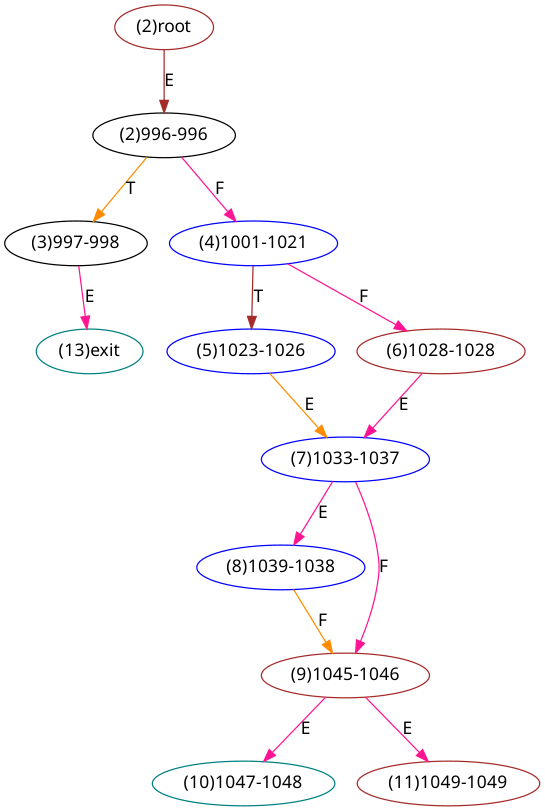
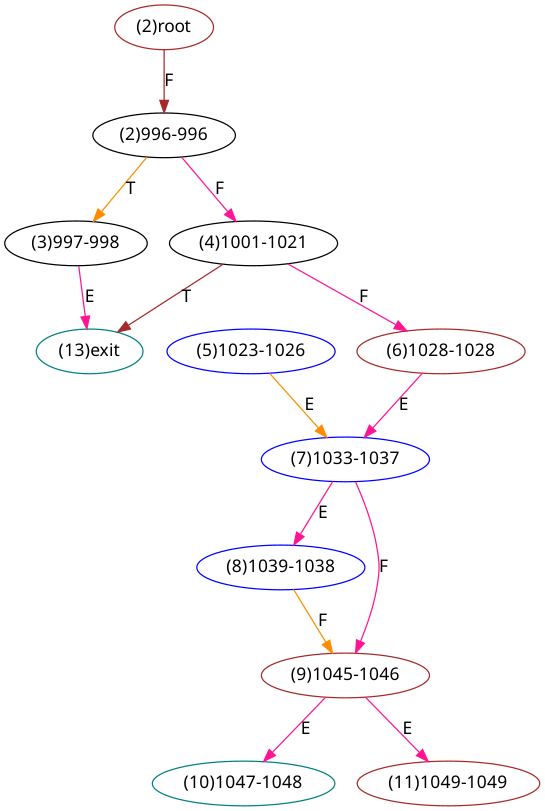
edge "(2)root" -> "(2)996-996": label "E" -> "F"
node "(4)1001-1021": color blue -> black
edge "(4)1001-1021" -> "(5)1023-1026": now "(4)1001-1021" -> "(13)exit"
